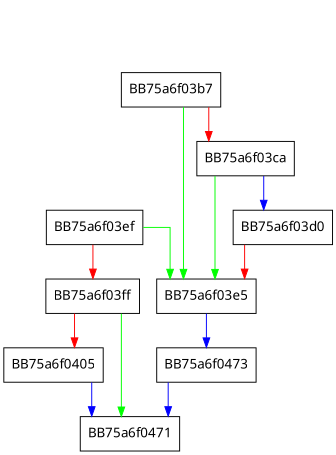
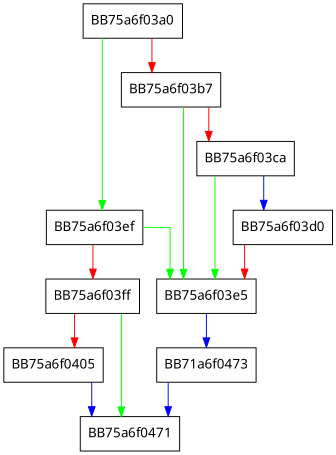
node "BB75a6f03a0": added
node "BB75a6f0473": label "BB75a6f0473" -> "BB71a6f0473"
